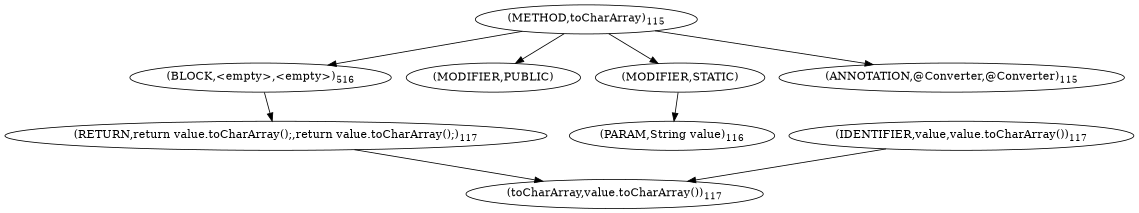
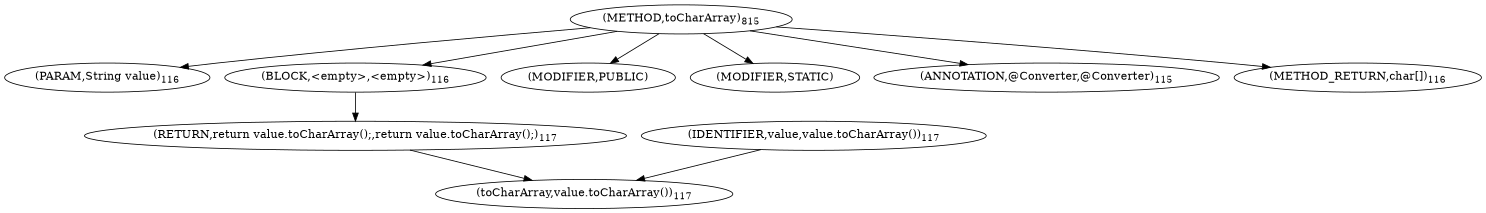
node "(METHOD,toCharArray)": text "115" -> "815"
node "(BLOCK,<empty>,<empty>)": text "516" -> "116"
node "(METHOD_RETURN,char[])": added
edge "(MODIFIER,STATIC)" -> "(PARAM,String value)": now "(METHOD,toCharArray)" -> "(PARAM,String value)"
